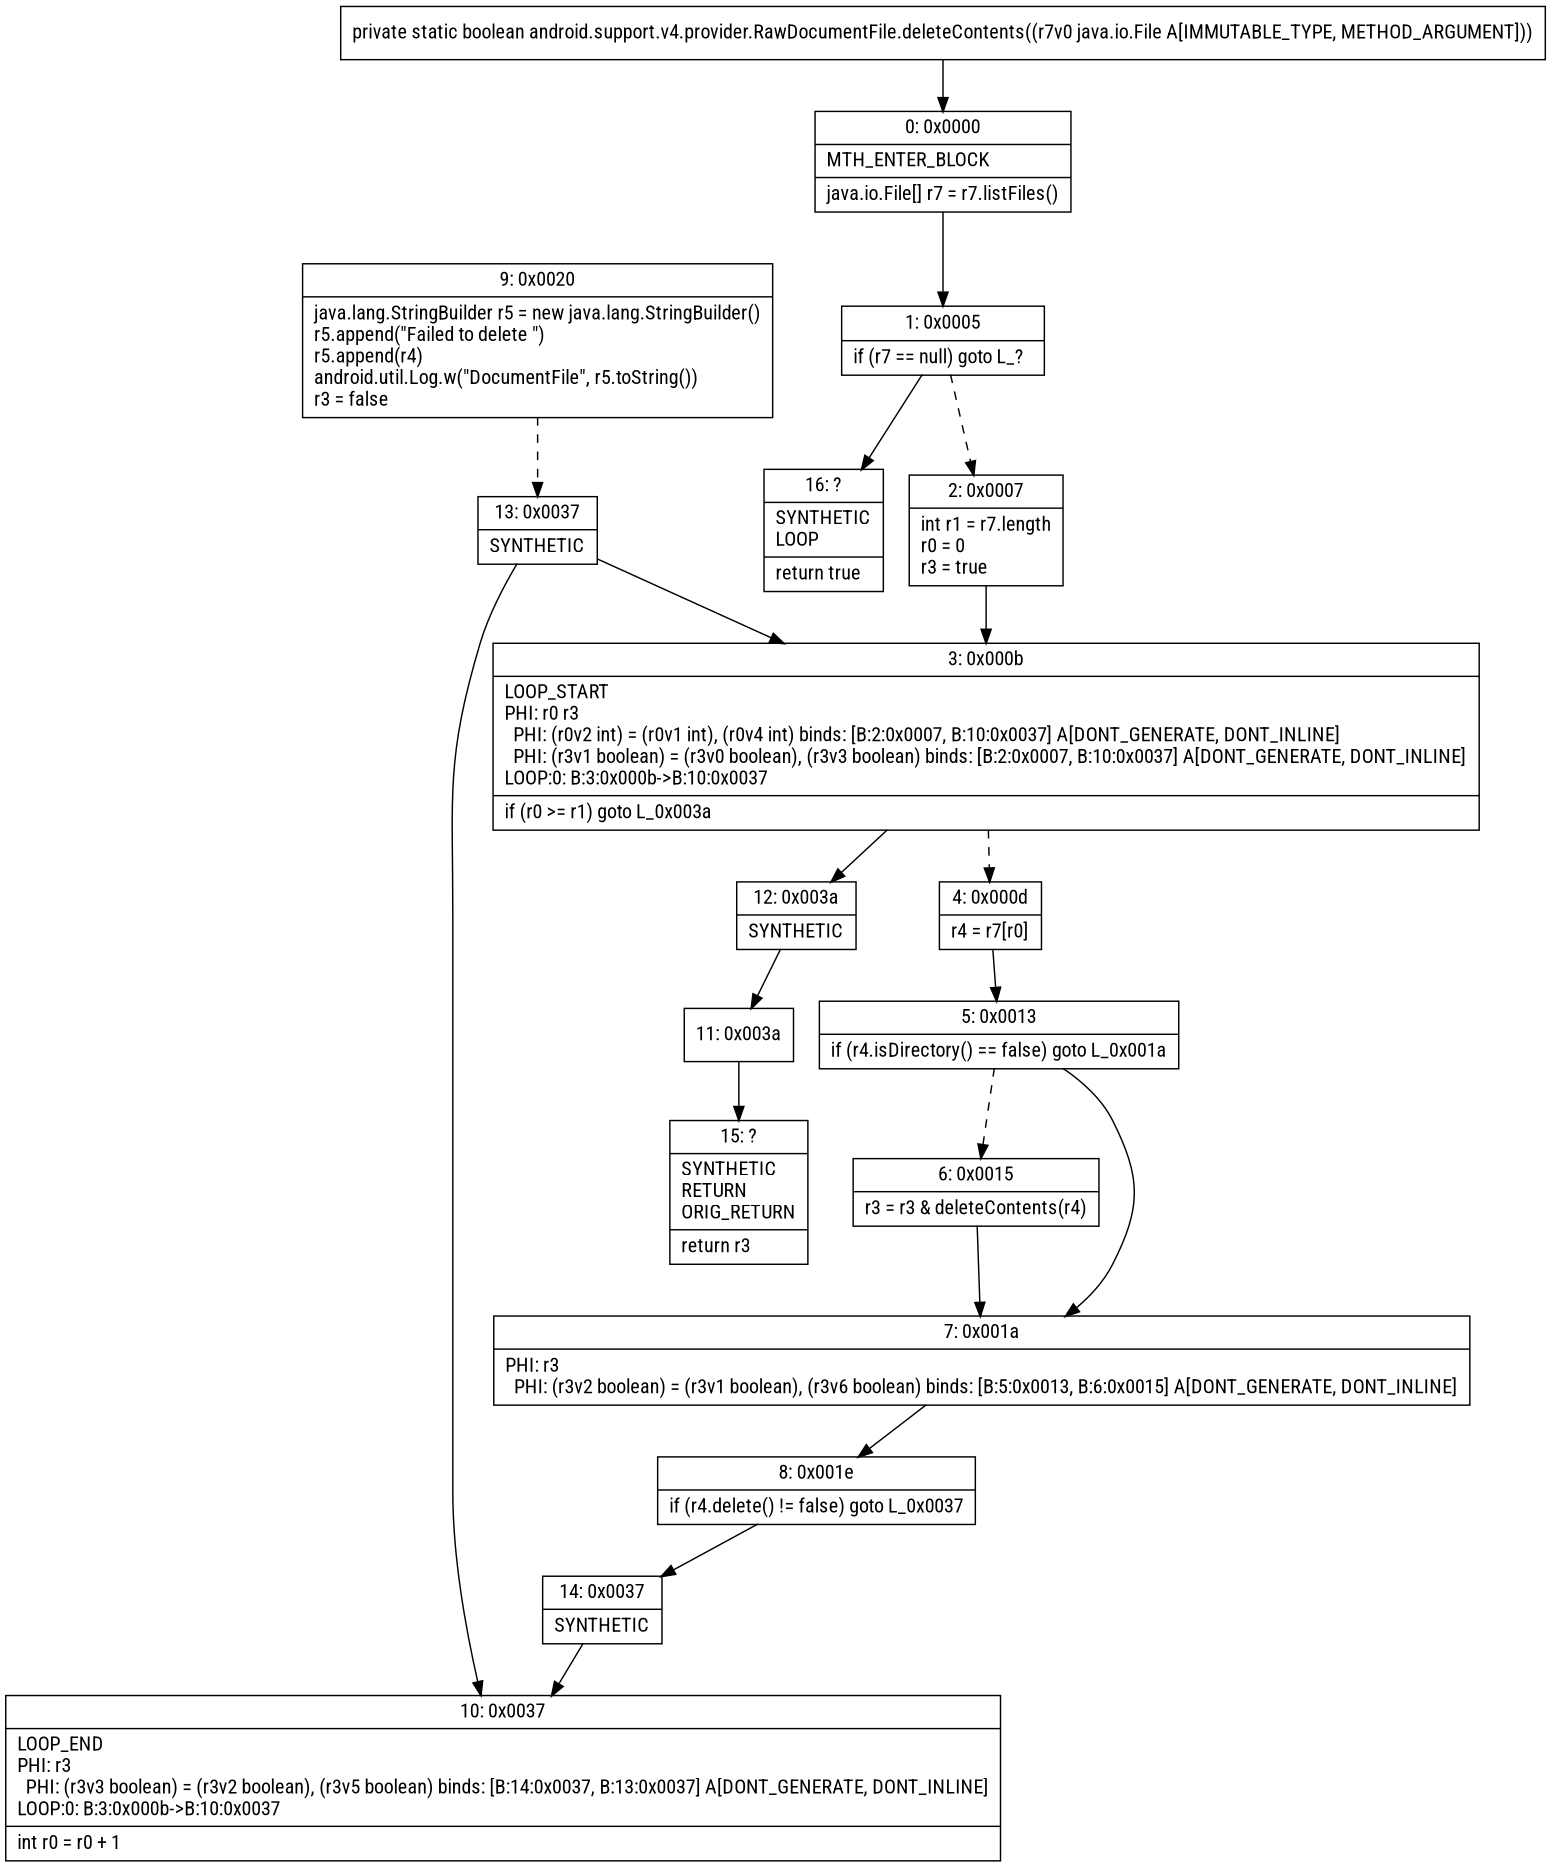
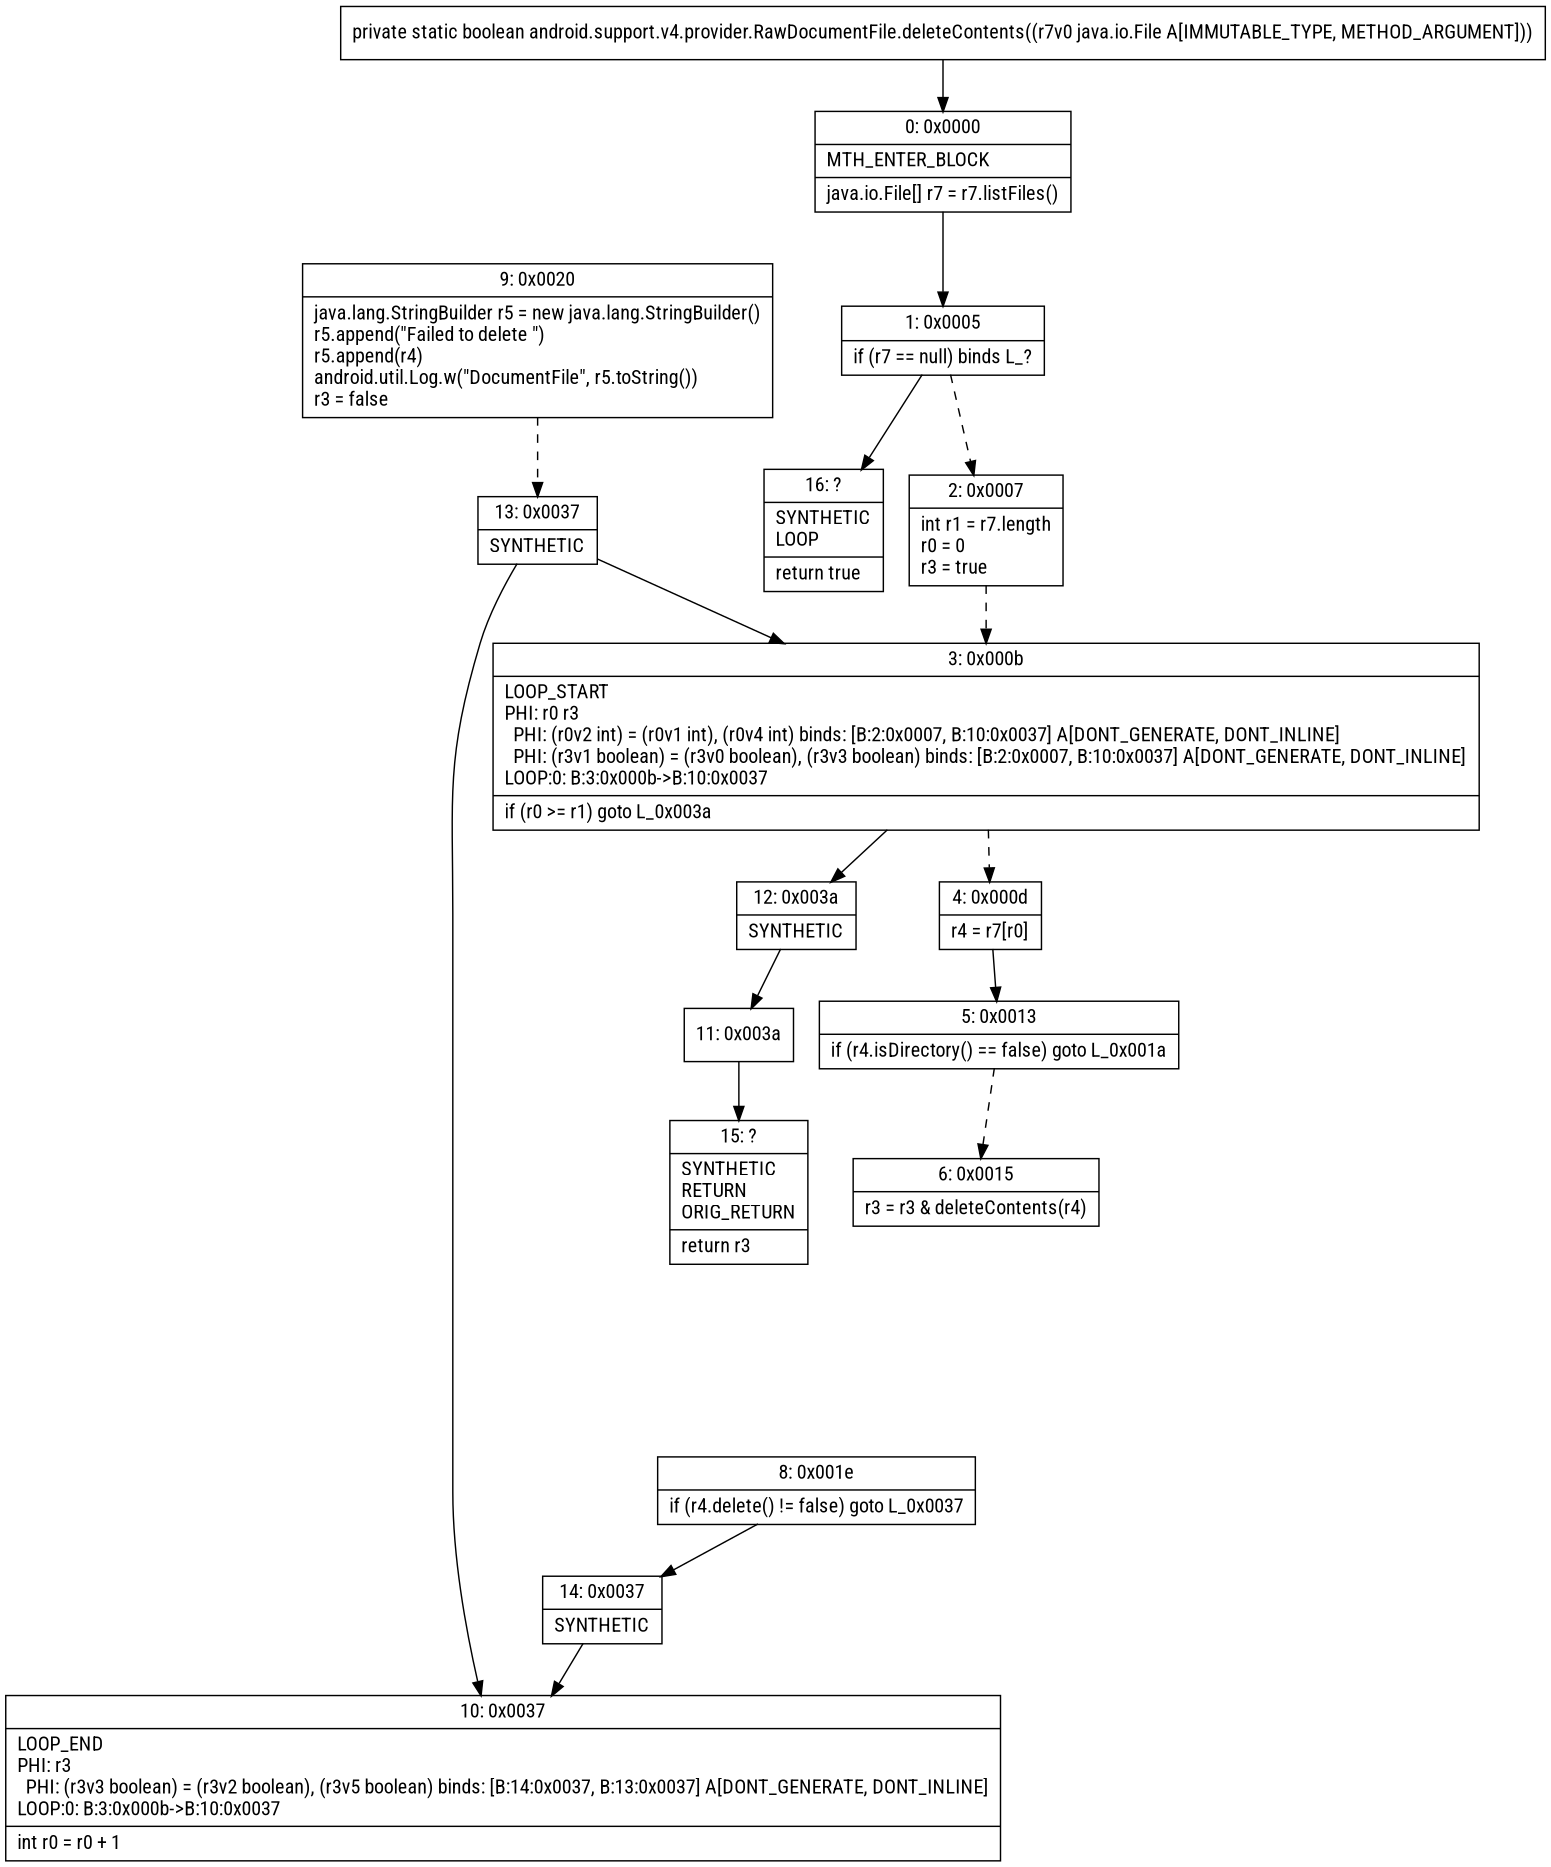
node "1: 0x0005": text "if (r7 == null) goto L_?" -> "if (r7 == null) binds L_?"
edge "2: 0x0007" -> "3: 0x000b": style solid -> dashed
node "7: 0x001a": removed
